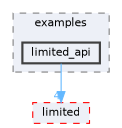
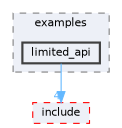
node "limited": label "limited" -> "include"
